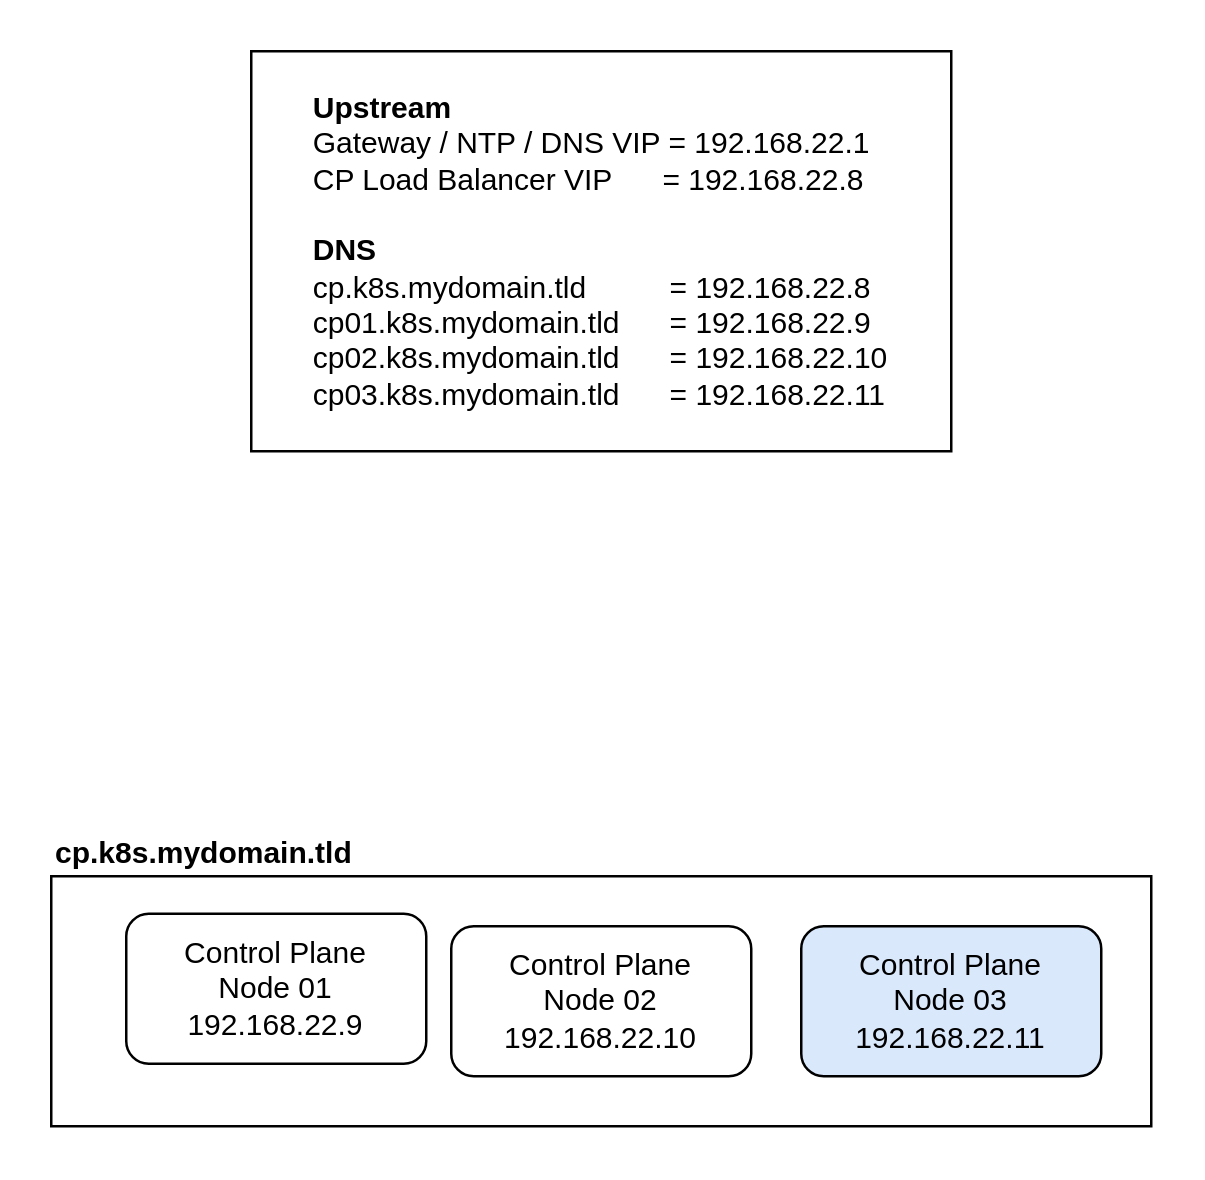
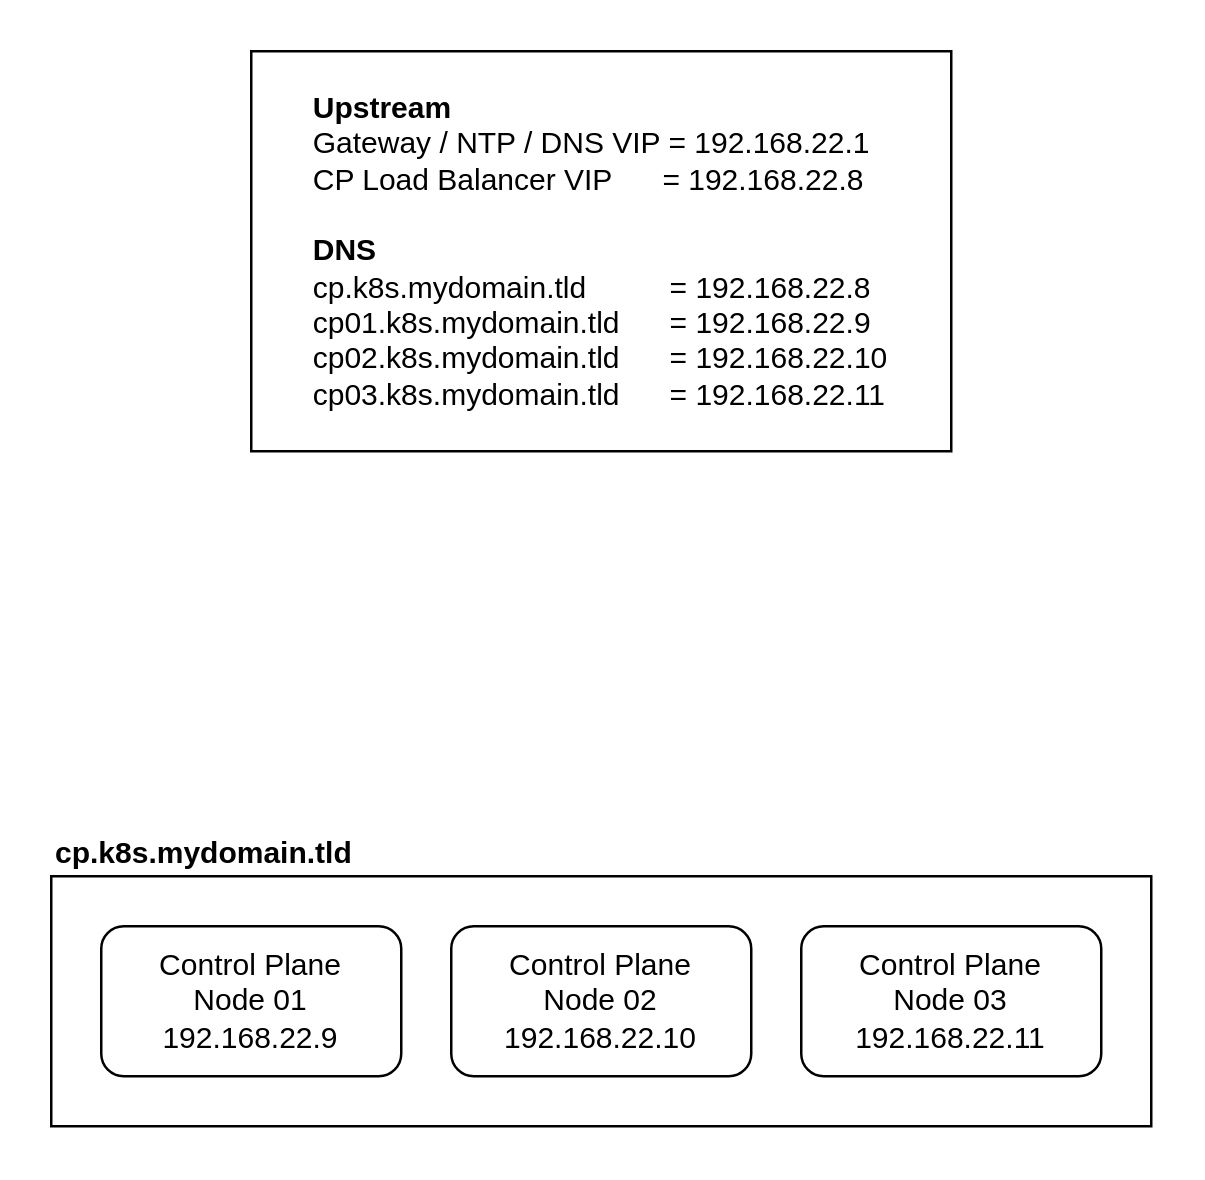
node "Control Plane Node 01 192.168.22.9": moved (276, 989) -> (251, 1001)
node "Control Plane Node 03 192.168.22.11": fillcolor #dae8fc -> #ffffff
